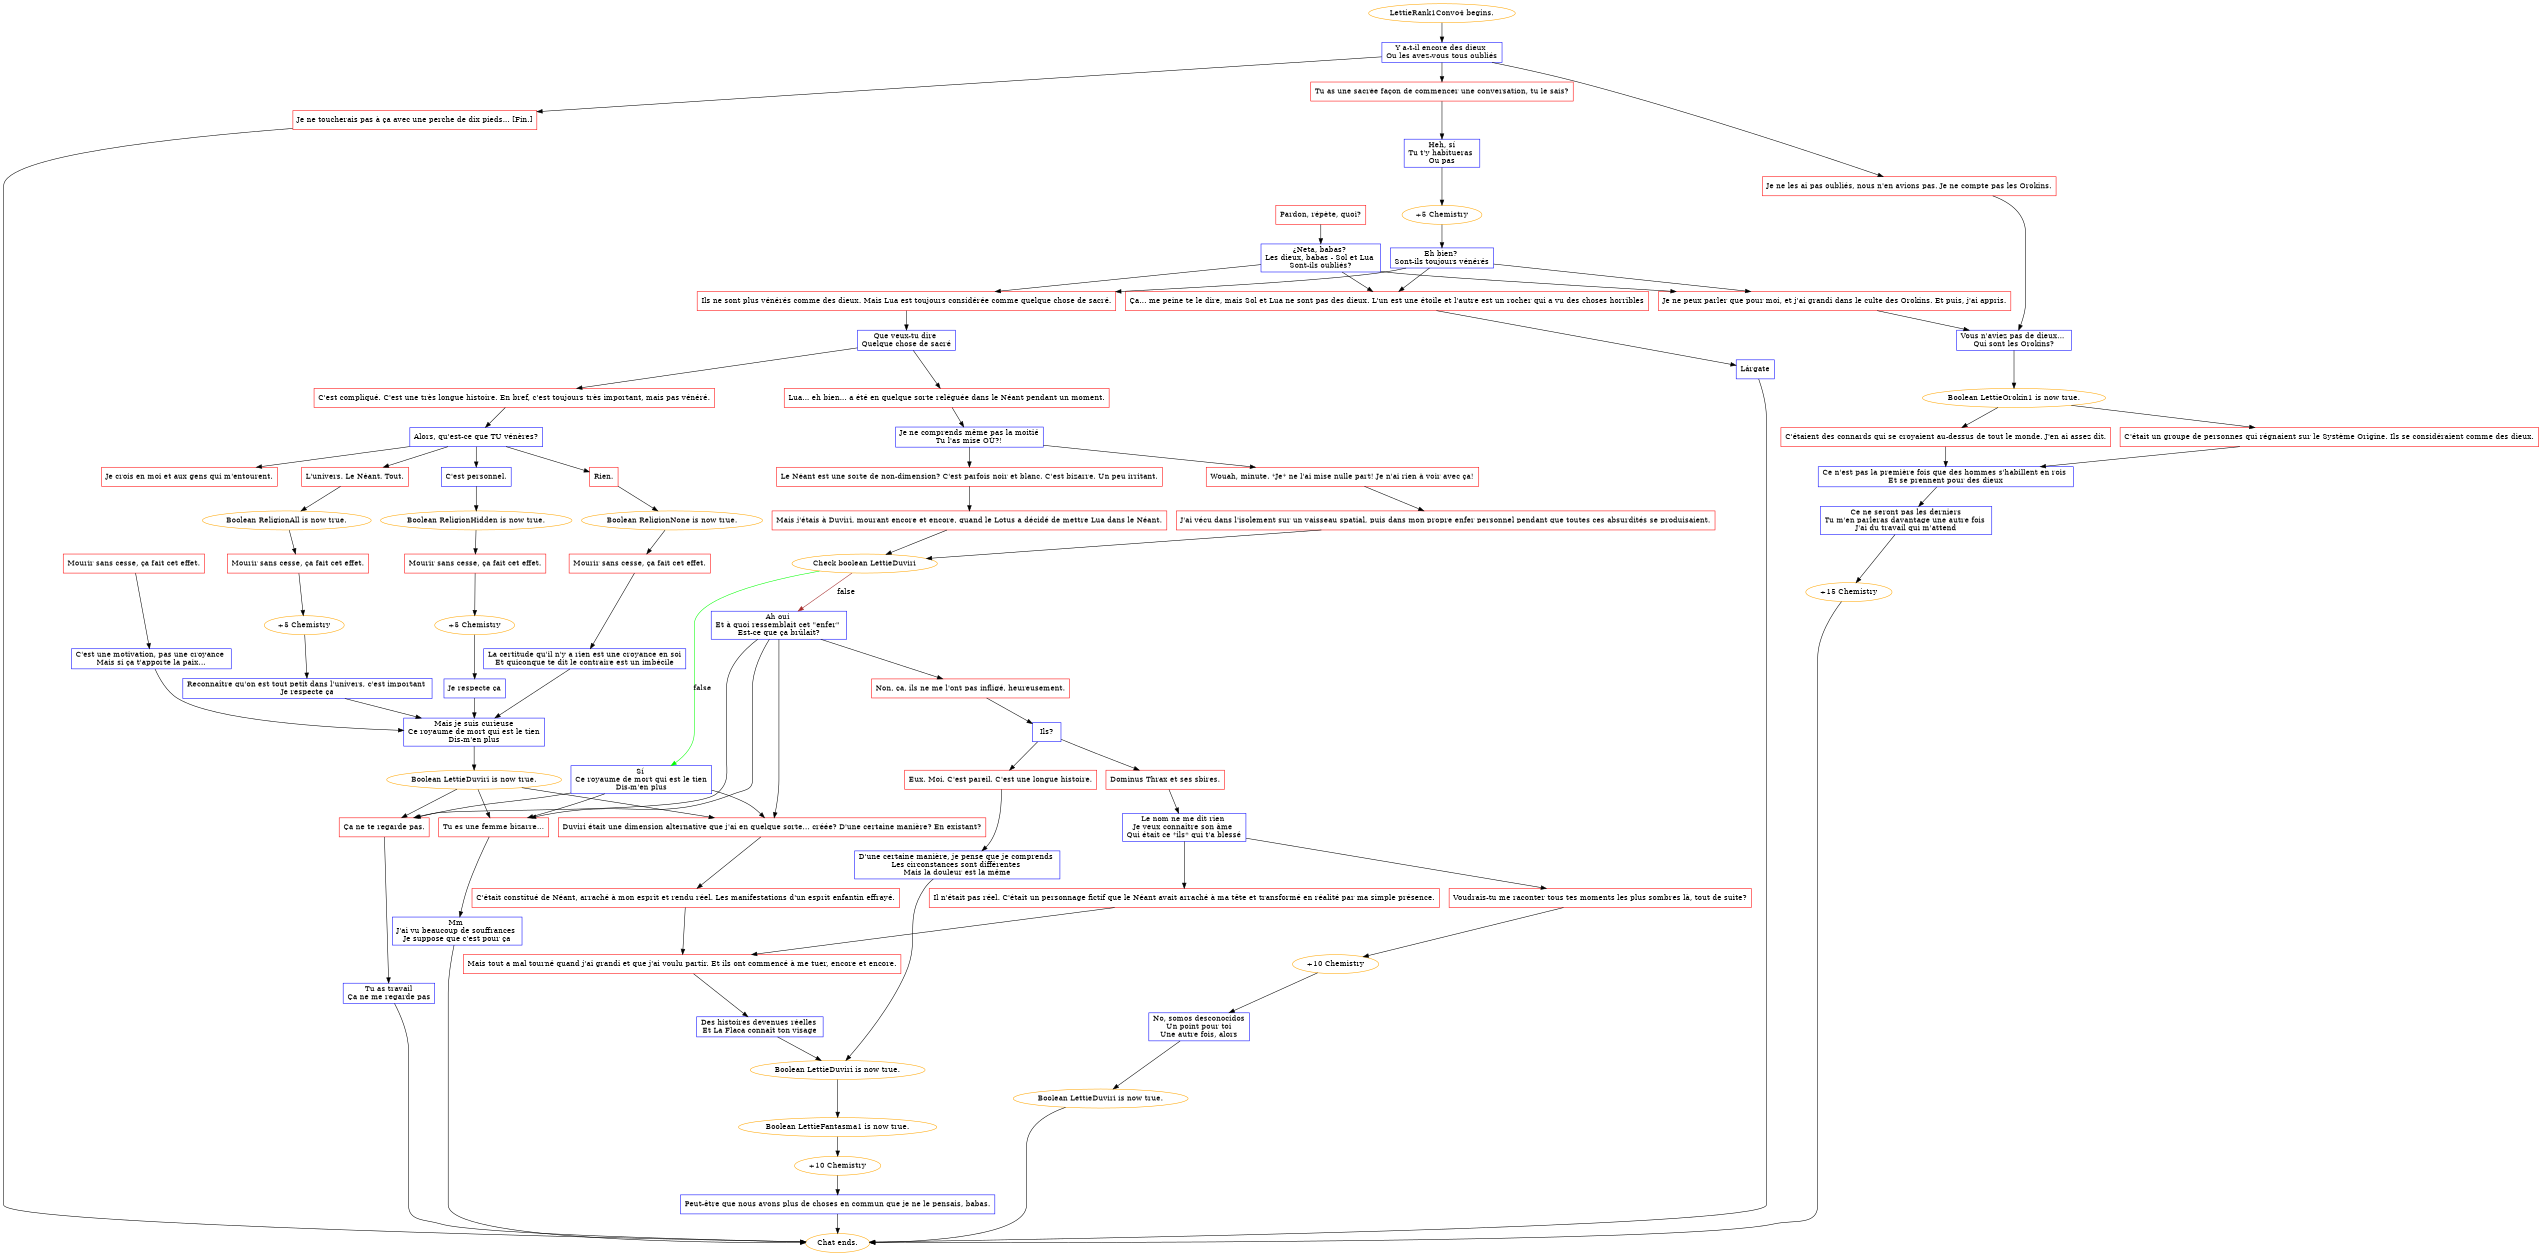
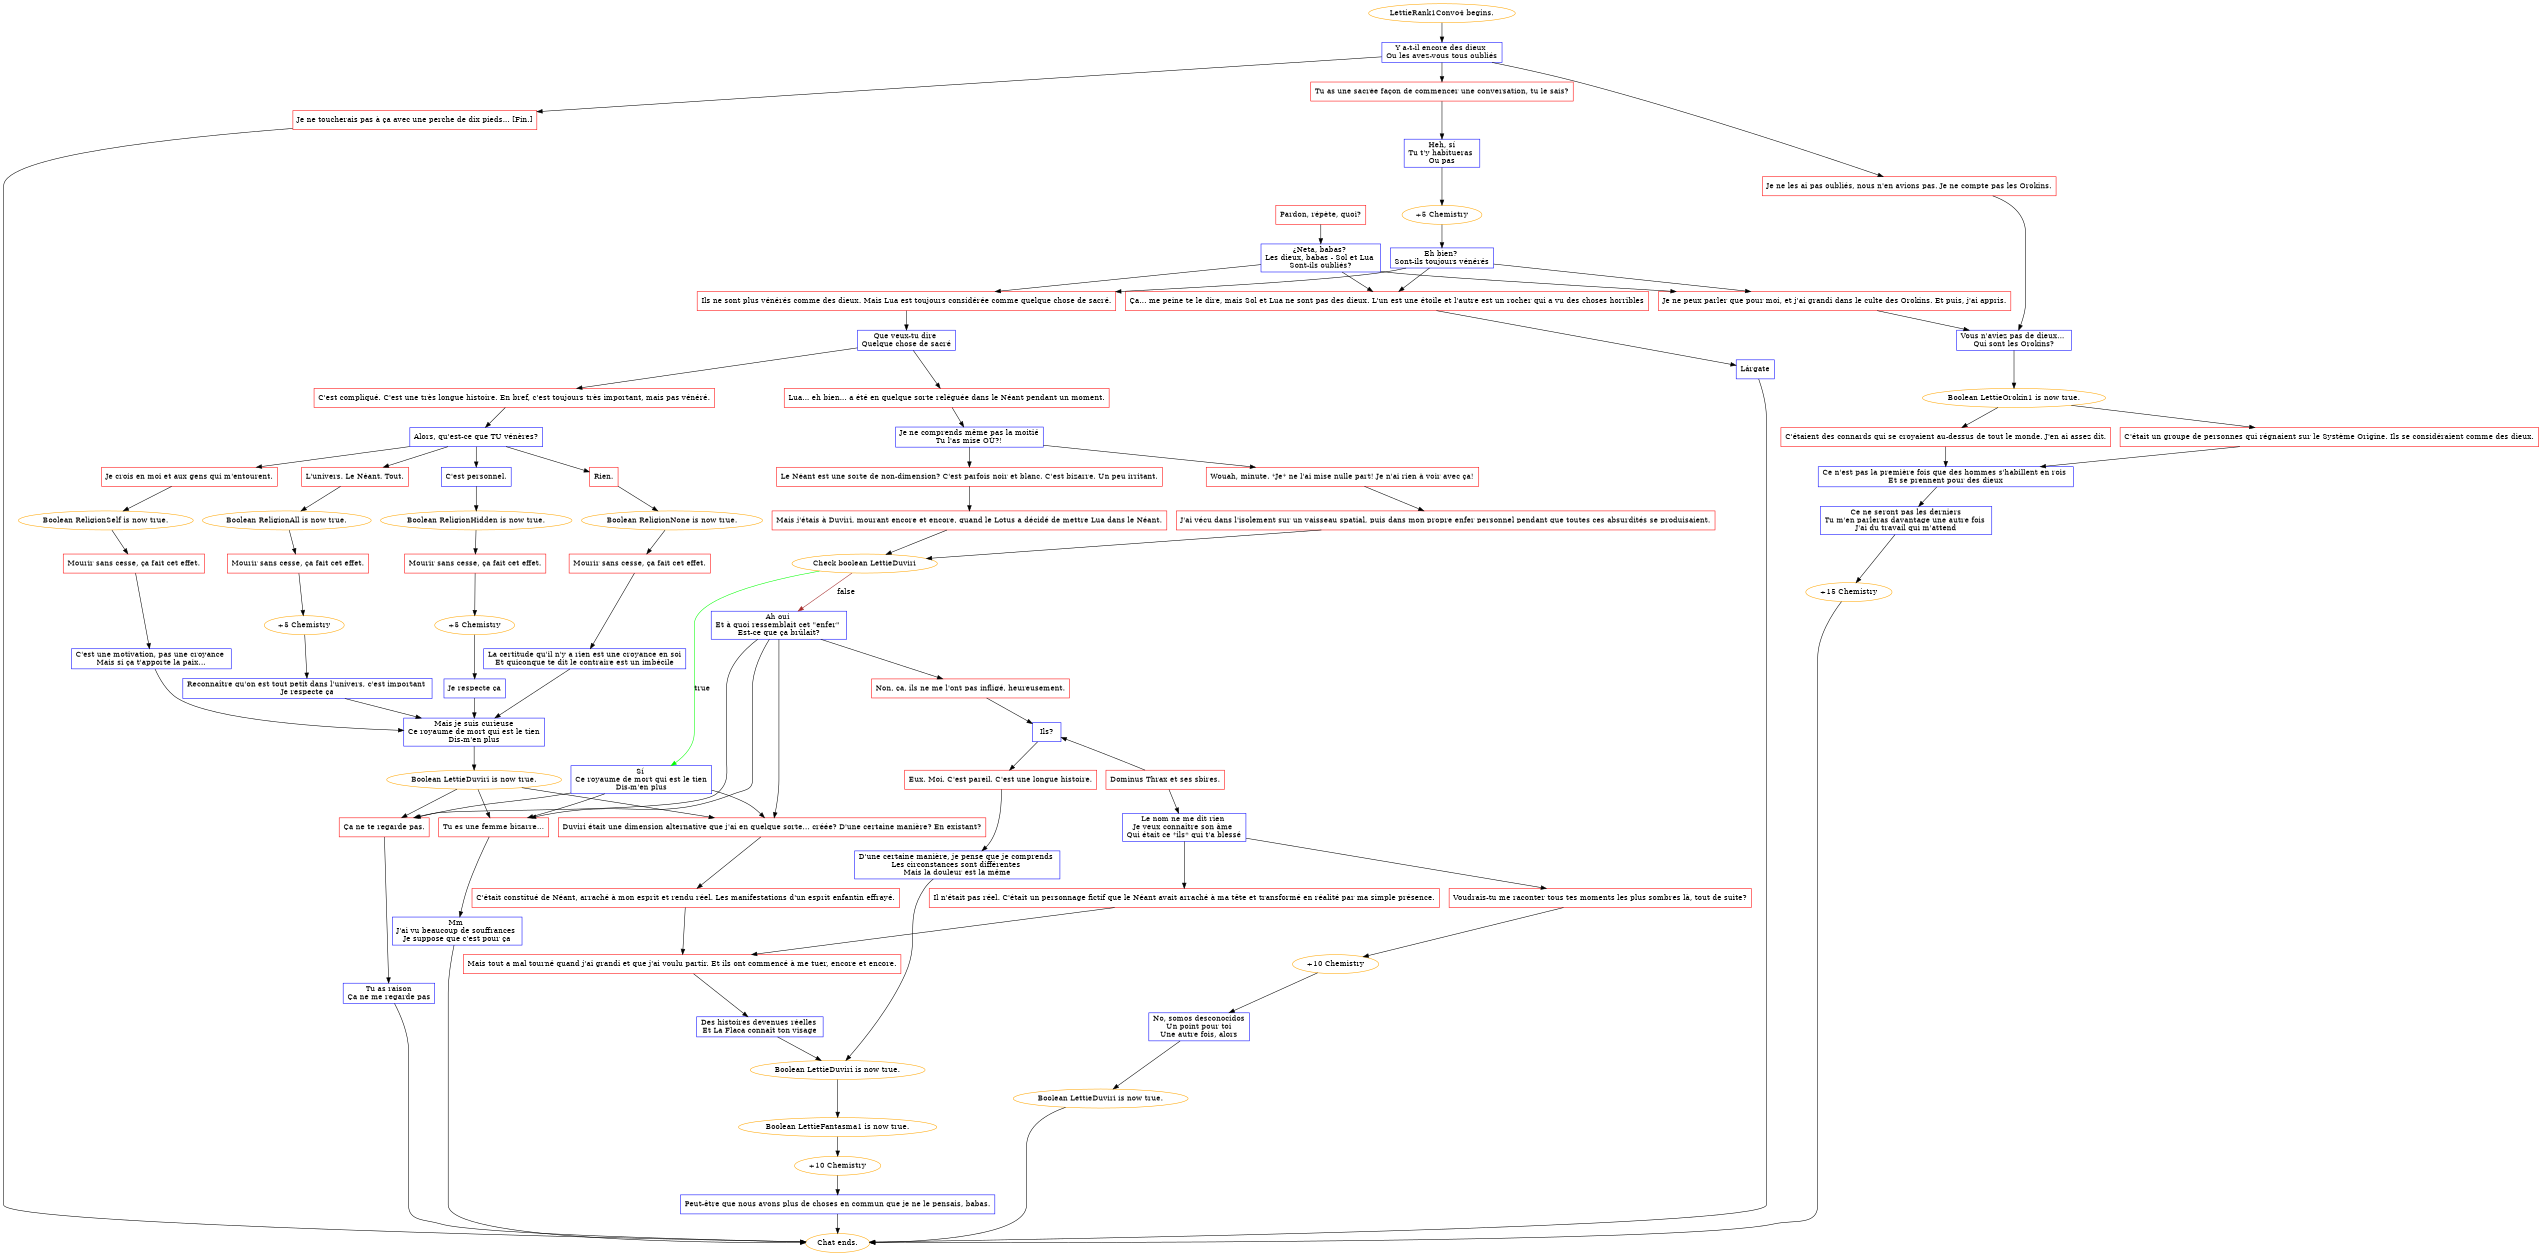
node "Boolean ReligionSelf is now true.": added
edge "Check boolean LettieDuviri" -> "Sí Ce royaume de mort qui est le tien Dis-m'en plus": label "false" -> "true"
edge "Ils?" -> "Dominus Thrax et ses sbires.": reversed
node "Tu as travail Ça ne me regarde pas": label "Tu as travail Ça ne me regarde pas" -> "Tu as raison Ça ne me regarde pas"
